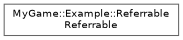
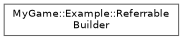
node "MyGame::Example::Referrable Referrable": label "MyGame::Example::Referrable Referrable" -> "MyGame::Example::Referrable Builder"
